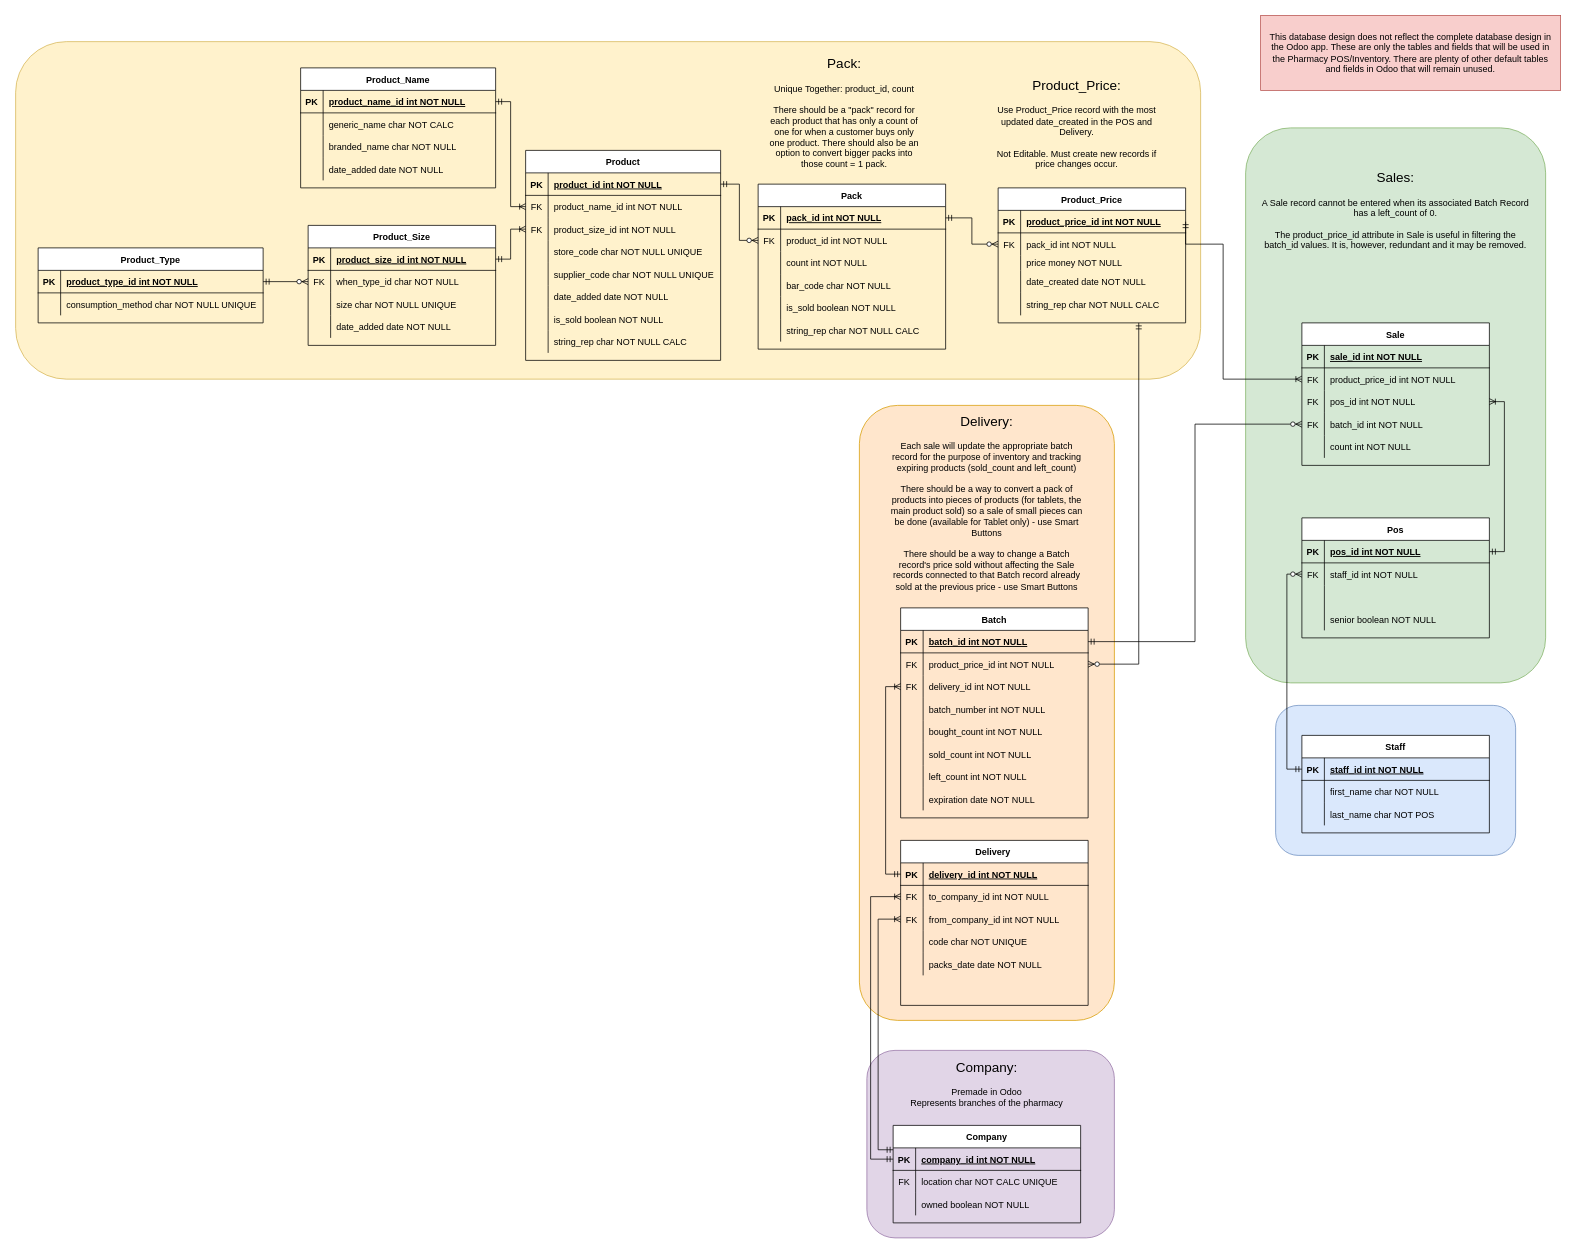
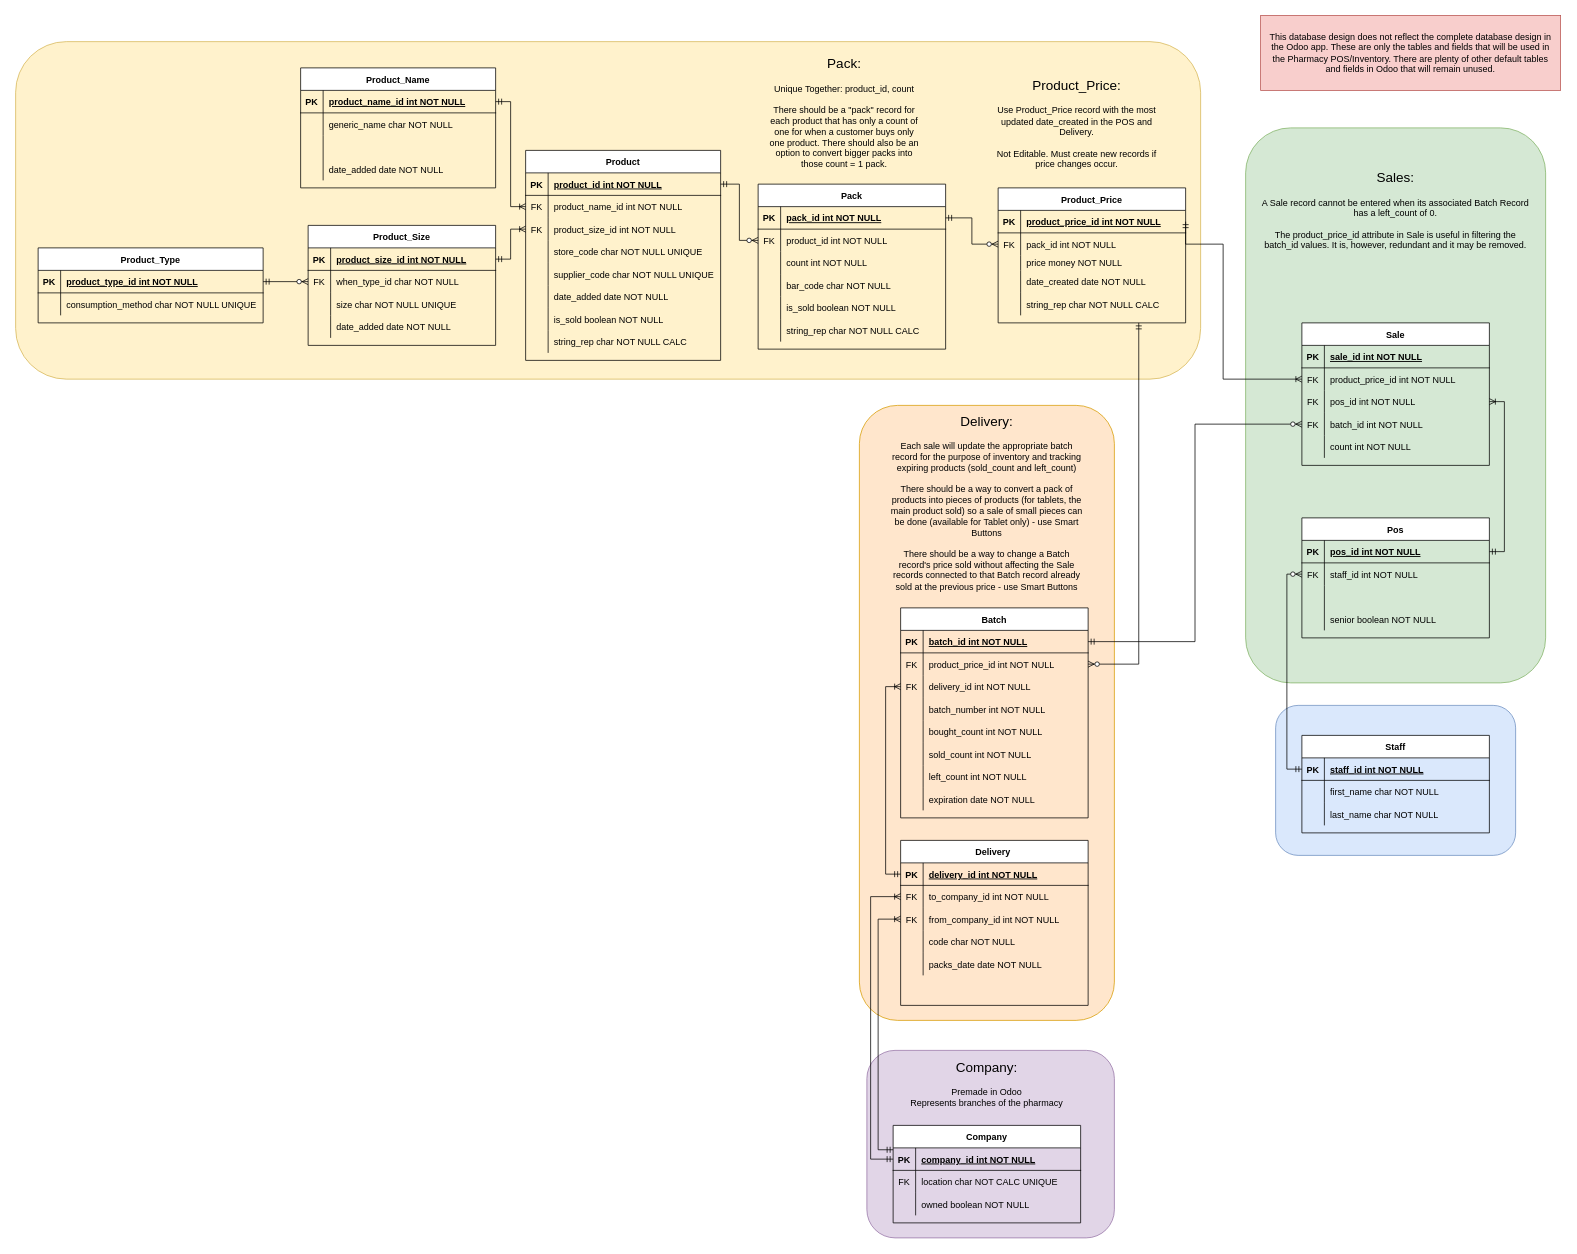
node "generic_name char NOT CALC": label "generic_name char NOT CALC" -> "generic_name char NOT NULL"
node "branded_name char NOT NULL": removed
node "last_name char NOT POS": label "last_name char NOT POS" -> "last_name char NOT NULL"
node "code char NOT UNIQUE": label "code char NOT UNIQUE" -> "code char NOT NULL"
